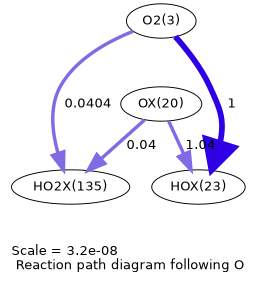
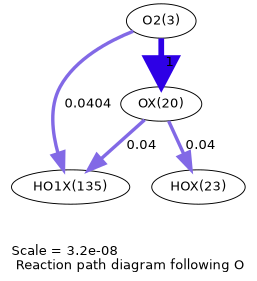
edge "O2(3)" -> "HOX(23)": now "O2(3)" -> "OX(20)"
edge "OX(20)" -> "HOX(23)": label " 1.04" -> " 0.04"
node "HO2X(135)": label "HO2X(135)" -> "HO1X(135)"
